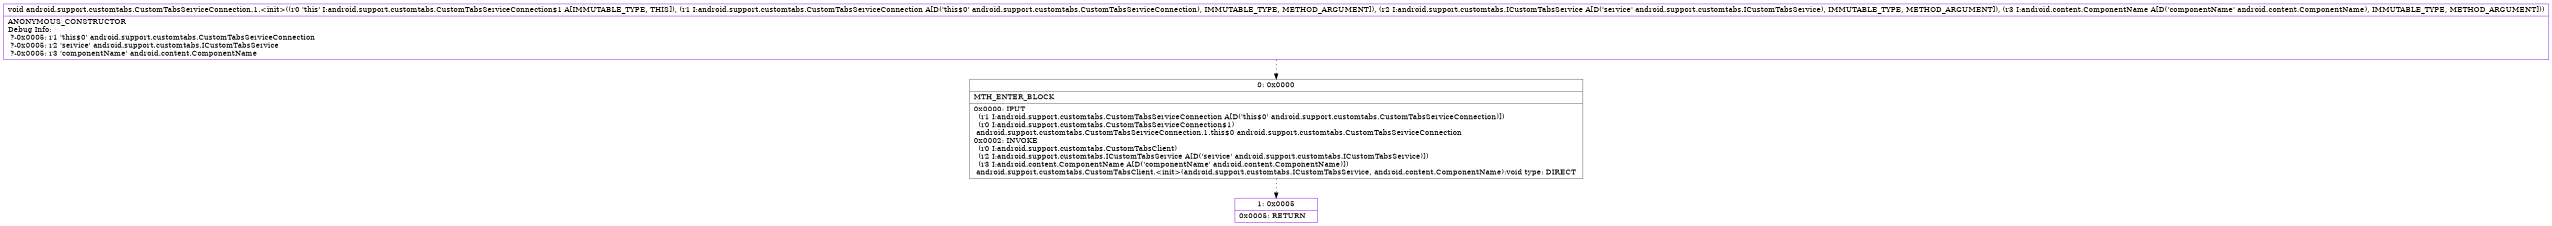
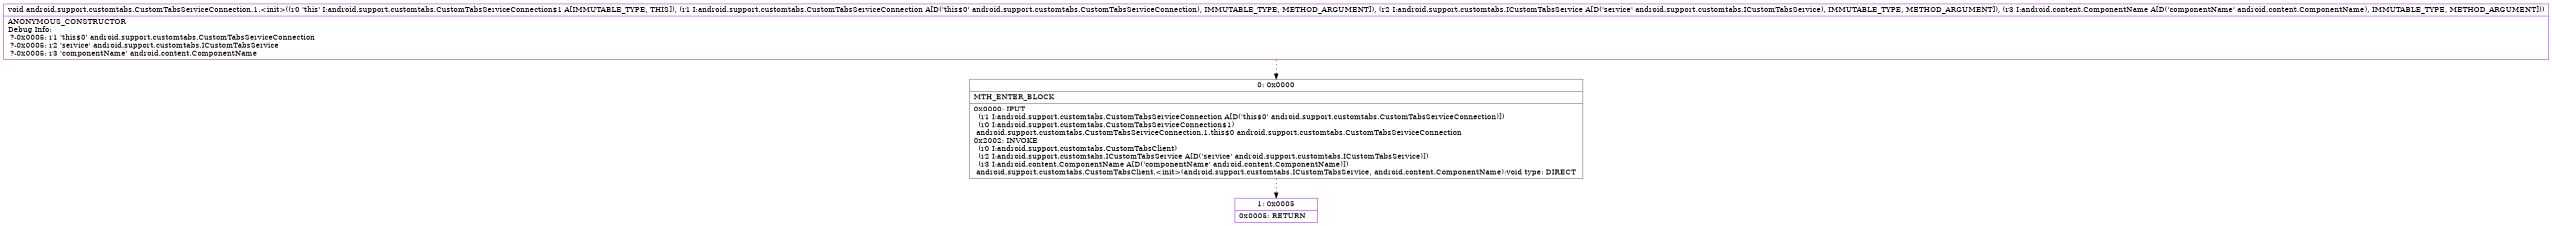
node "0: 0x0000": text "0x0002: INVOKE" -> "0x2002: INVOKE"
